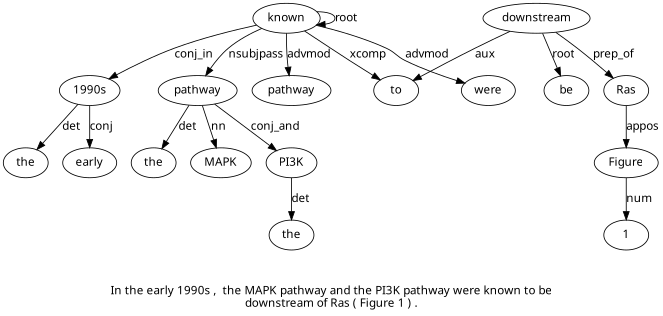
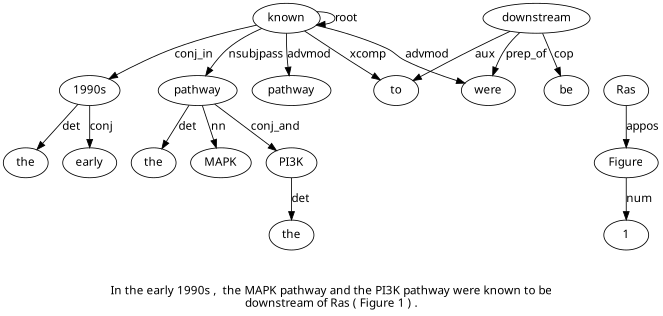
edge "downstream" -> "Ras": now "downstream" -> "were"
edge "downstream" -> "be": label "root" -> "cop"
